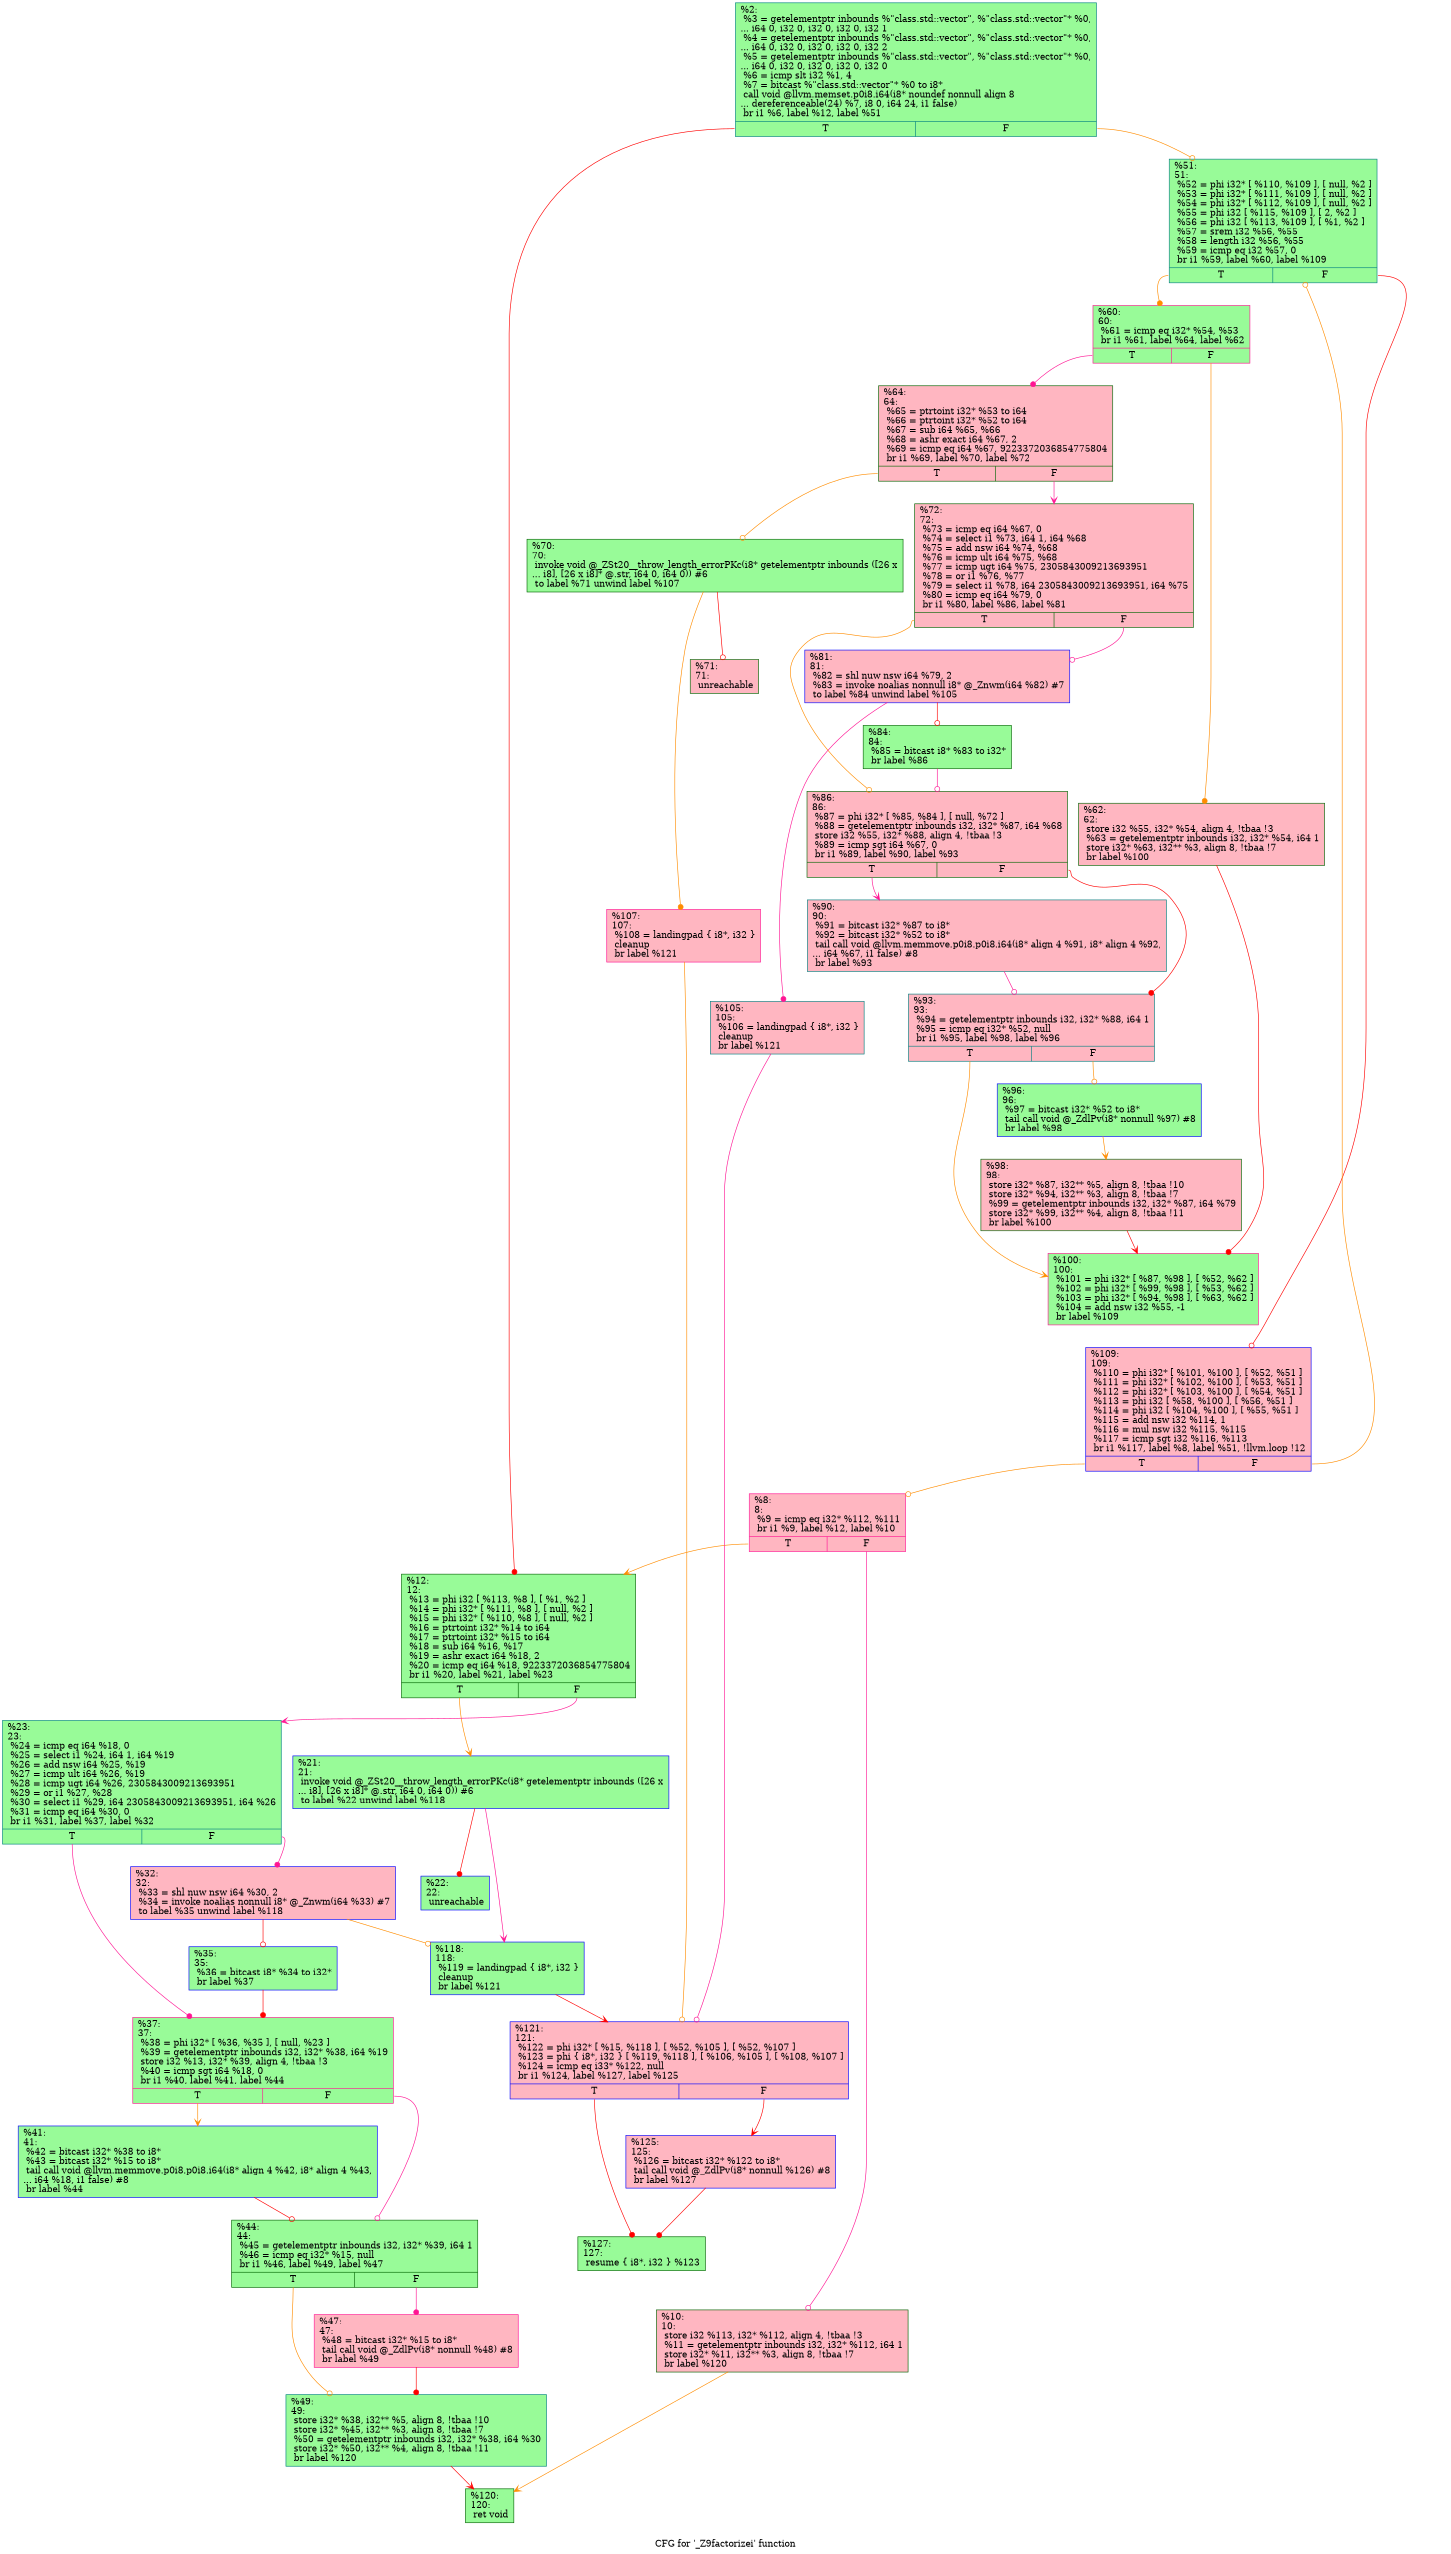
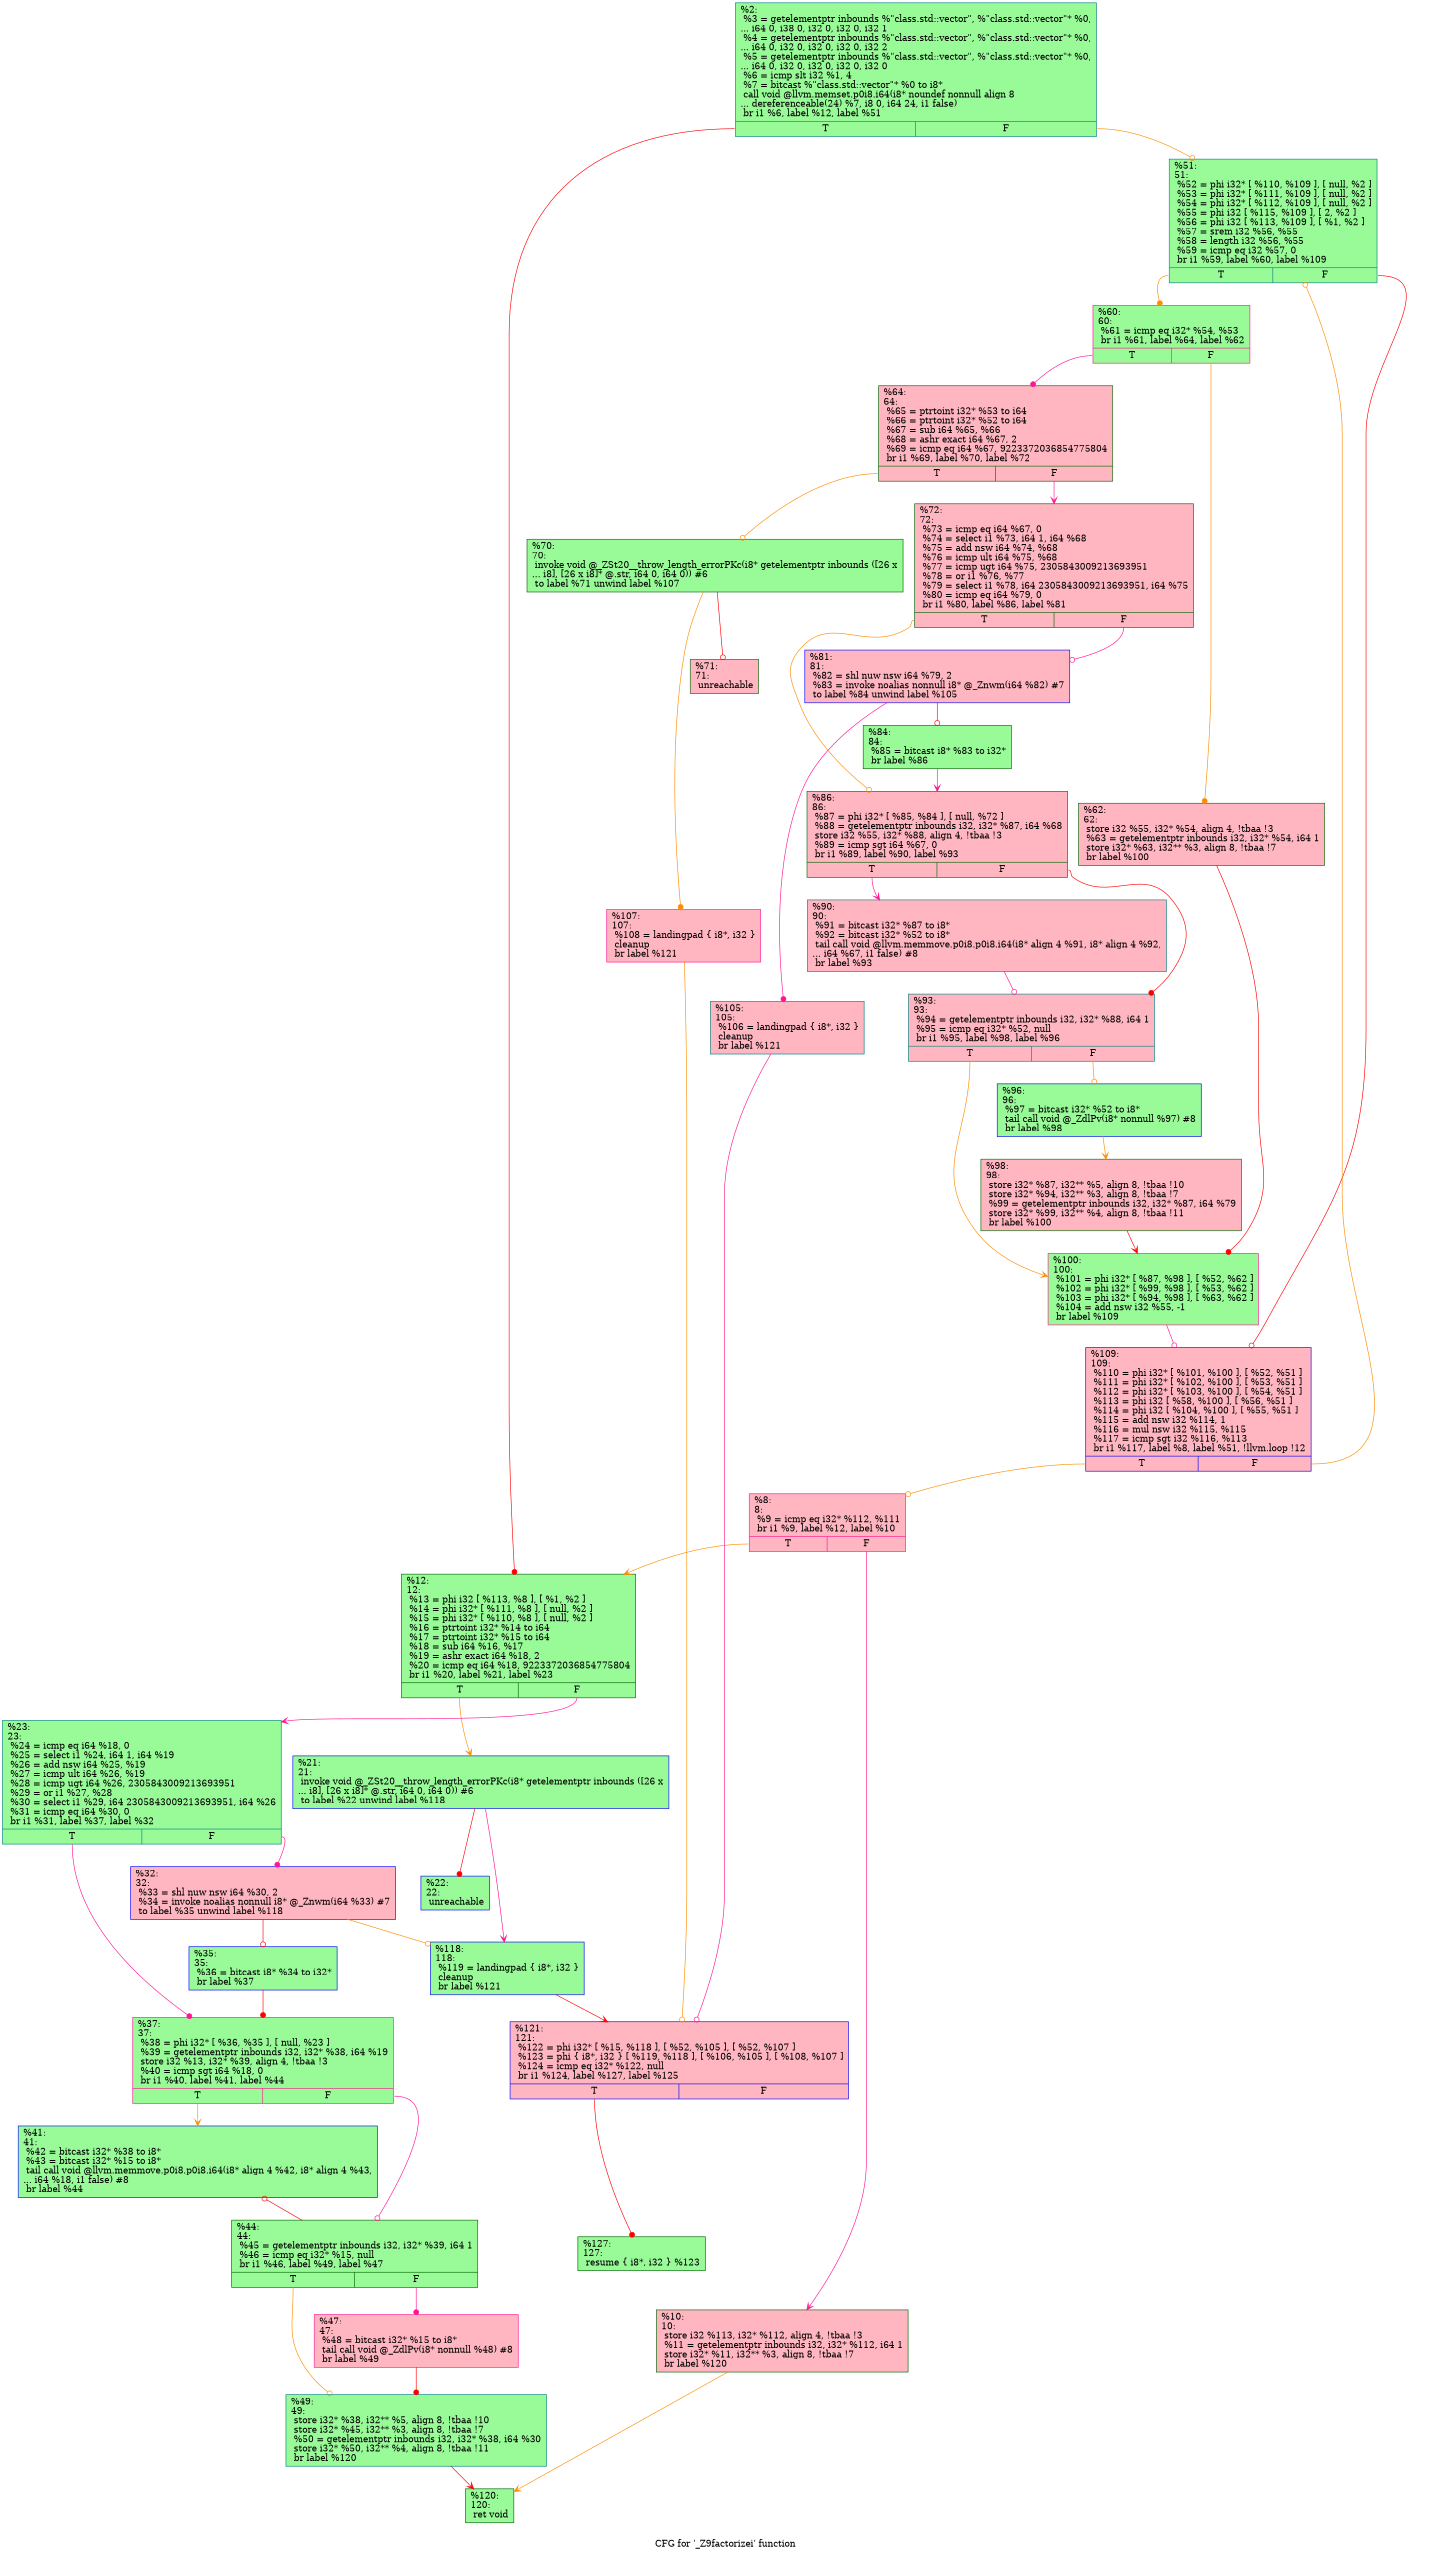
node "%2:": text "... i64 0, i32 0, i32 0, i32 0, i32 1" -> "... i64 0, i38 0, i32 0, i32 0, i32 1"
edge "%84:" -> "%86:": arrowhead odot -> vee
edge "%100:" -> "%109:": added
edge "%8:" -> "%10:": arrowhead odot -> vee
node "%121:": text "%124 = icmp eq i33* %122, null" -> "%124 = icmp eq i32* %122, null"
node "%125:": removed
edge "%41:" -> "%44:": reversed
